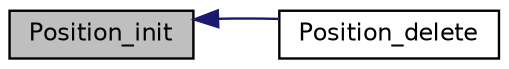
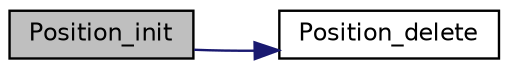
edge "Position_delete" -> "Position_init": reversed
